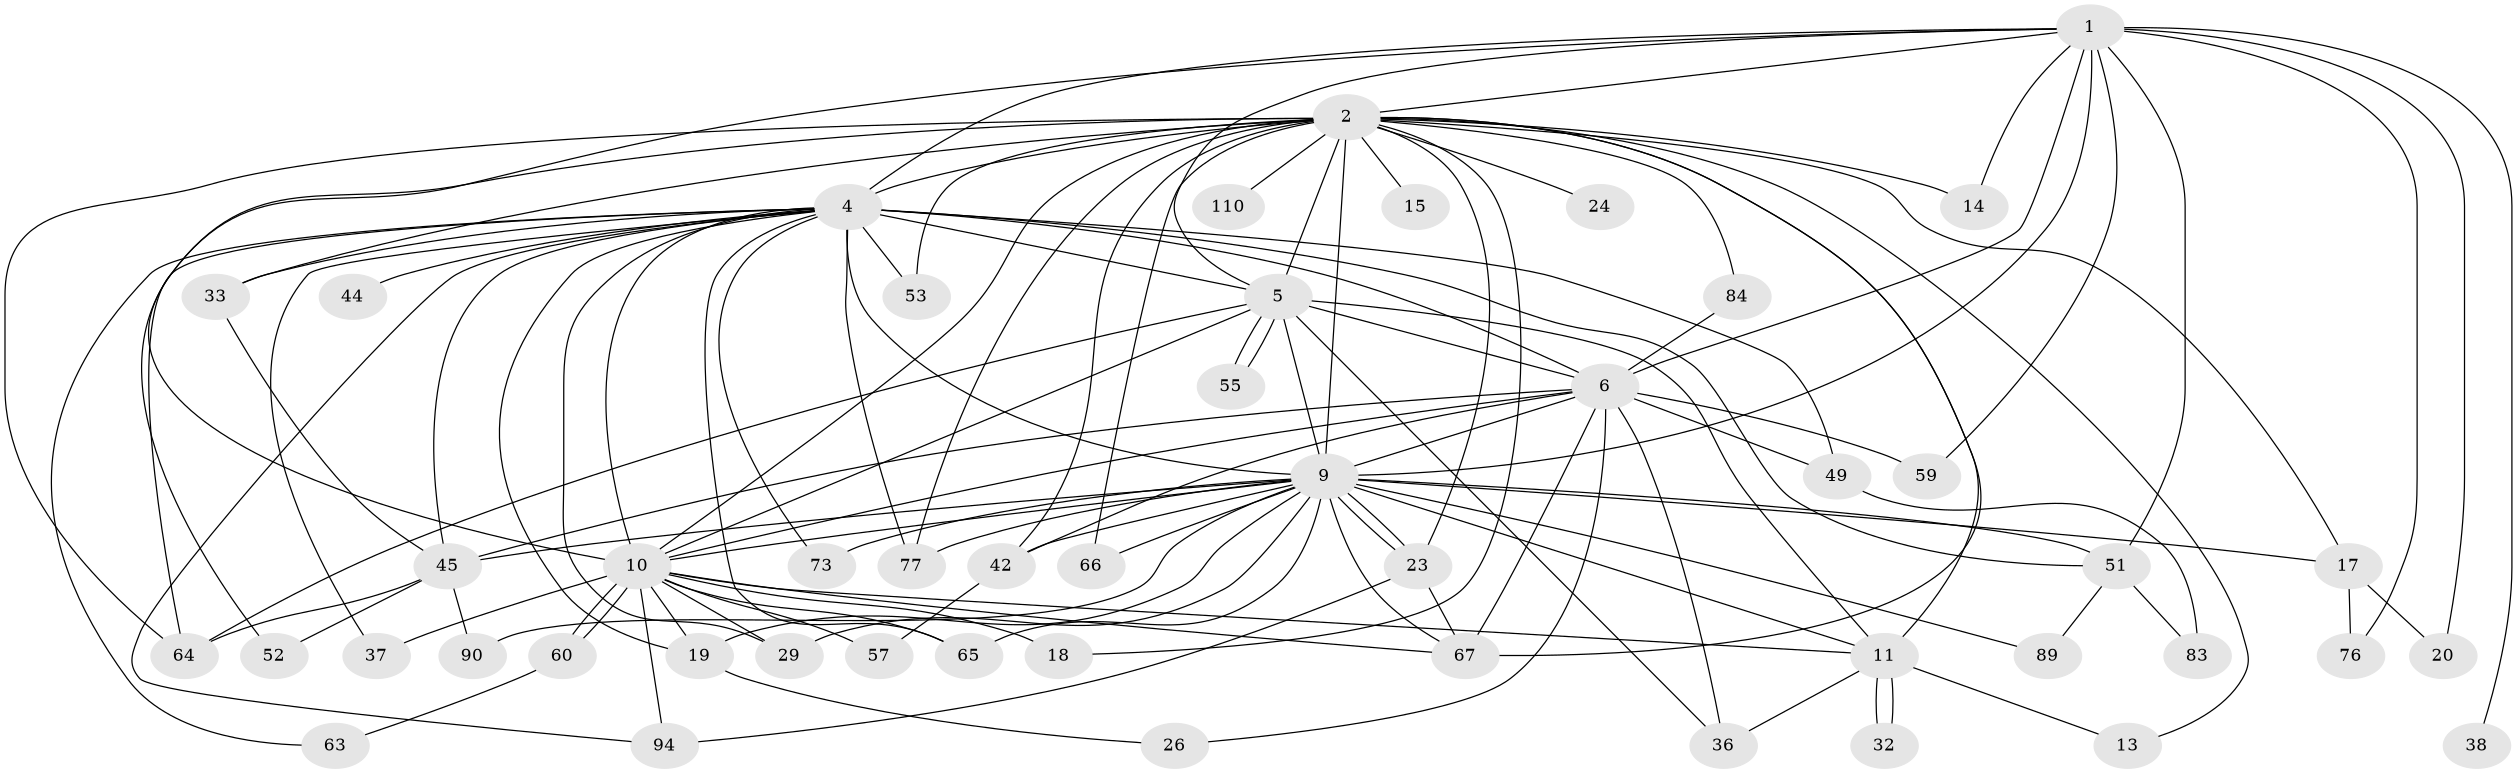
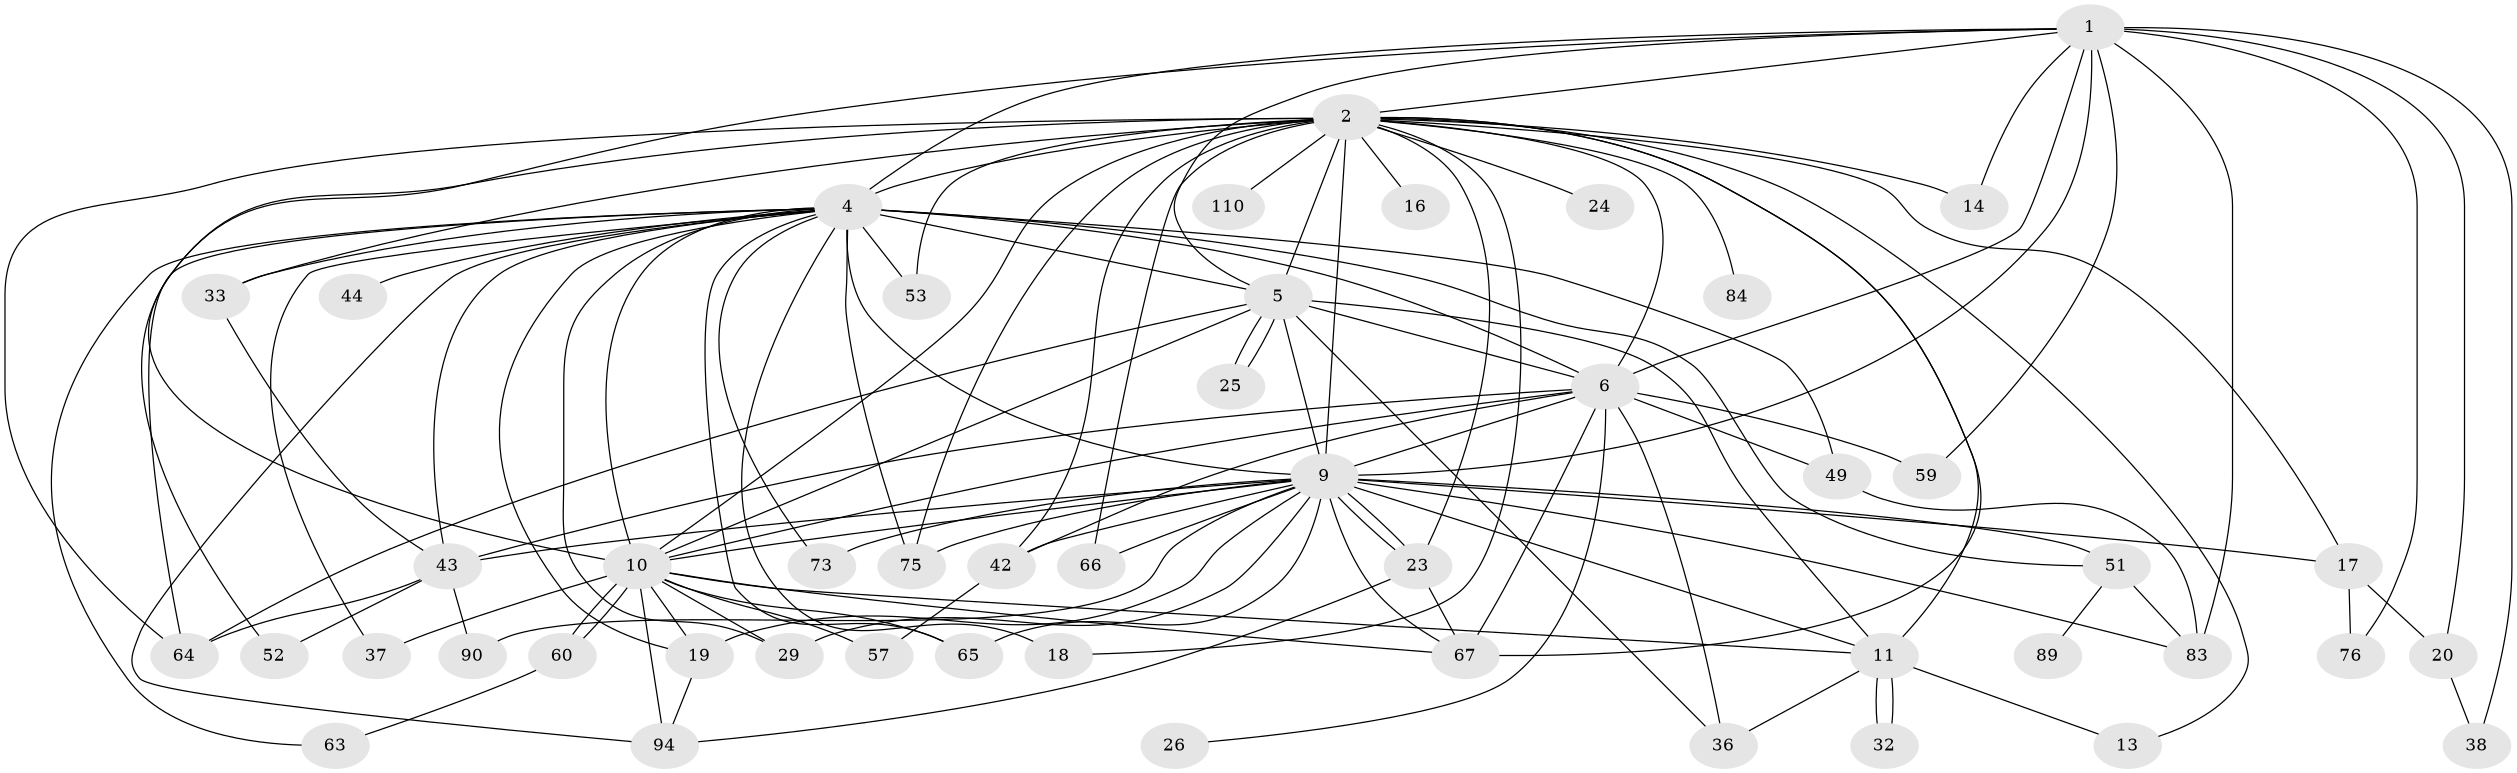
node "15": label "15" -> "16"
edge "1" -- "51": now "1" -- "83"
edge "84" -- "6": now "2" -- "6"
node "55": label "55" -> "25"
edge "9" -- "89": now "9" -- "83"
node "45": label "45" -> "43"
node "77": label "77" -> "75"
edge "10" -- "18": now "4" -- "18"
edge "20" -- "38": added
edge "19" -- "26": now "19" -- "94"
